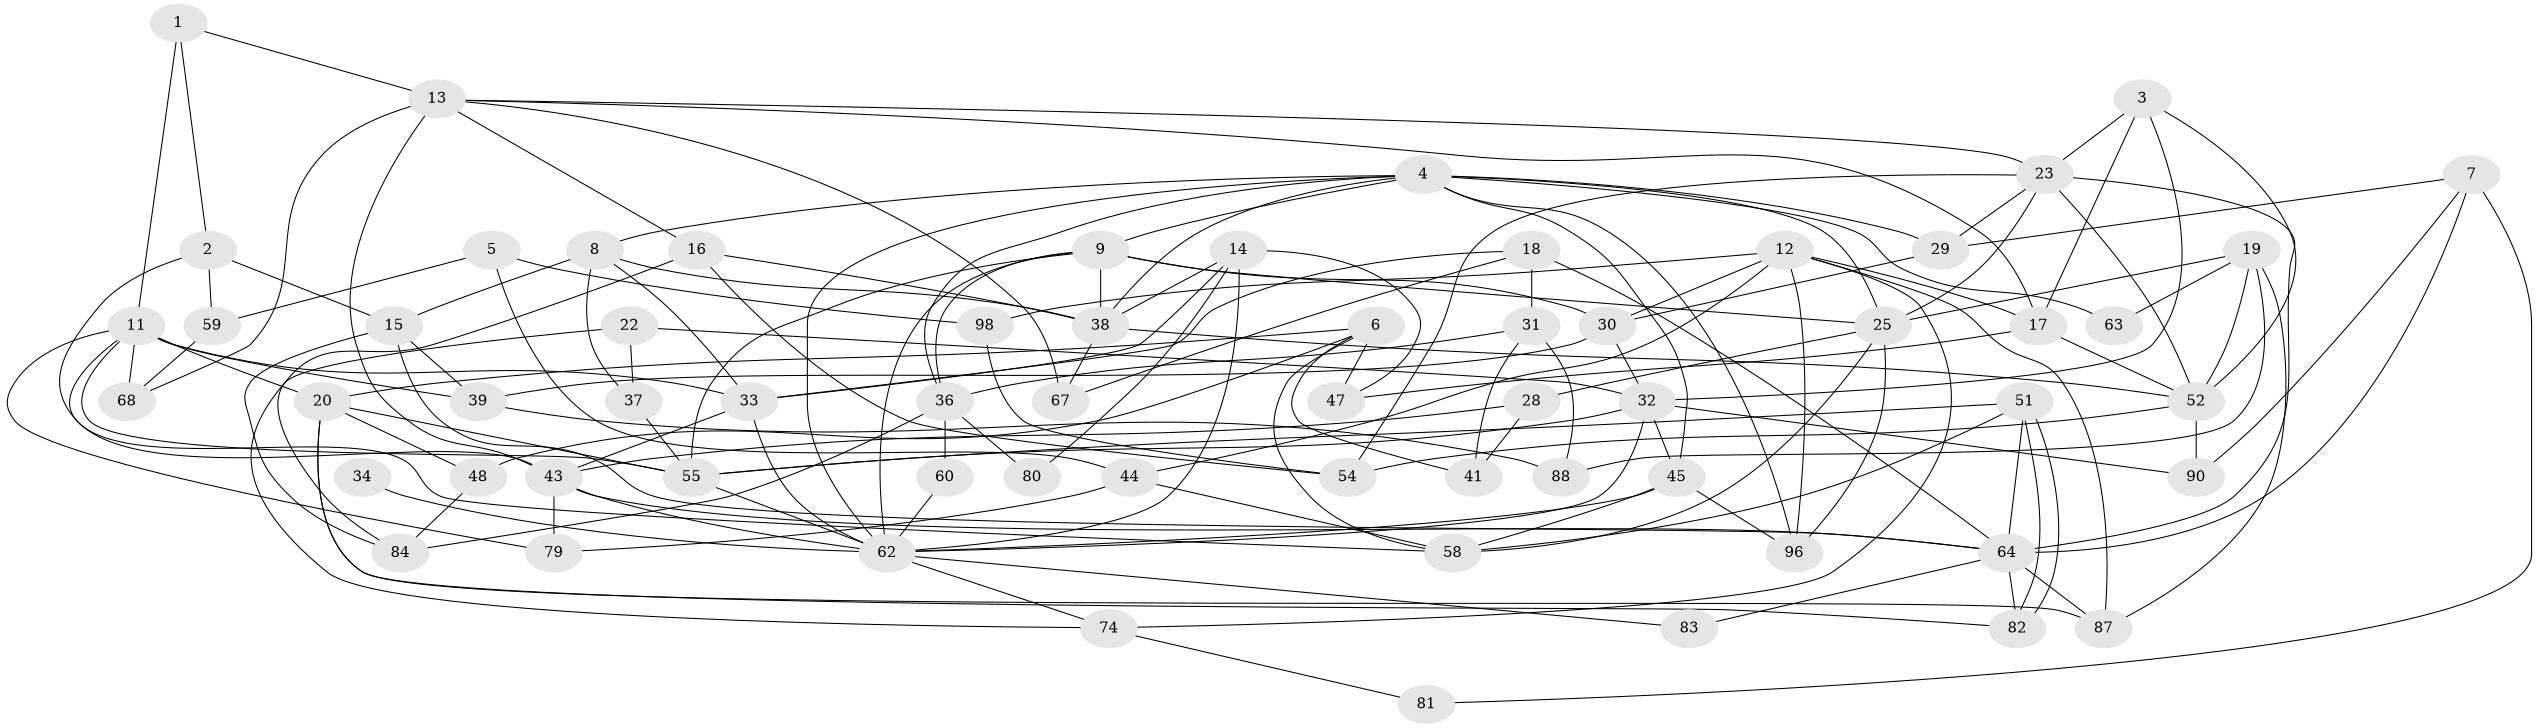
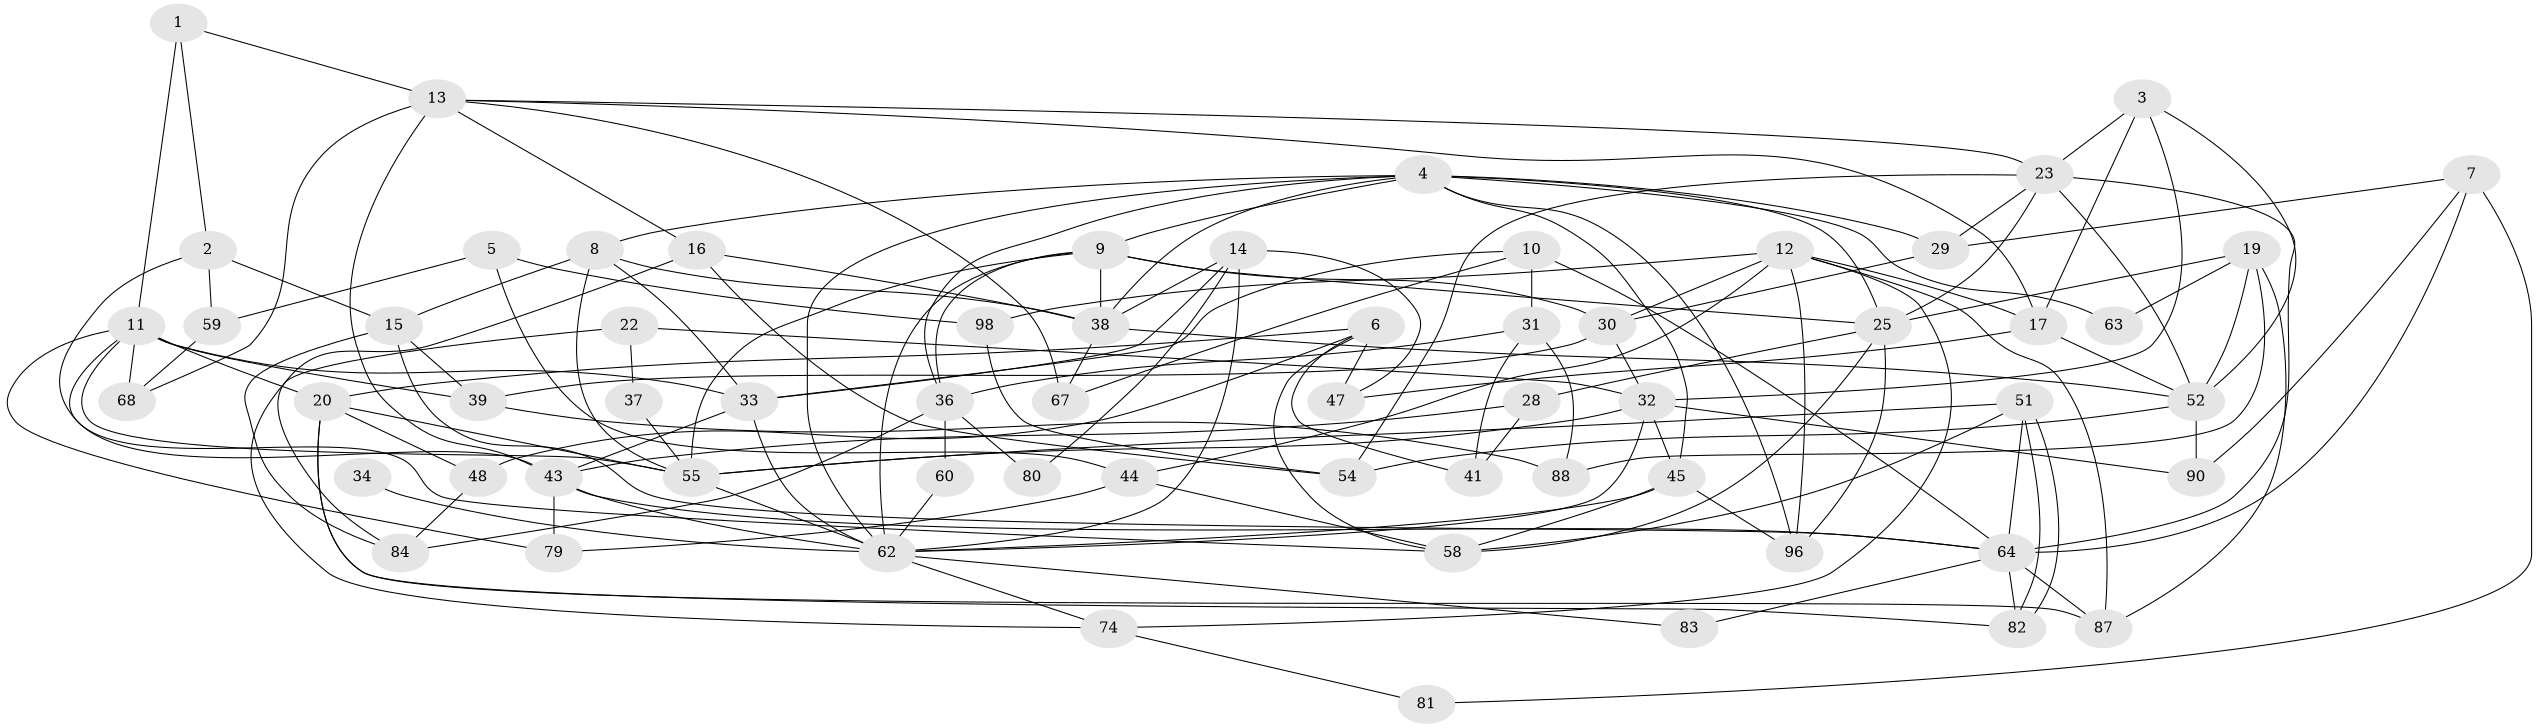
node "18": label "18" -> "10"
edge "8" -- "37": now "8" -- "55"
